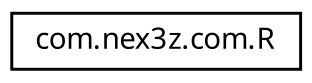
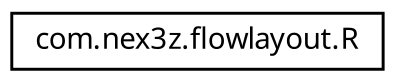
node "com.nex3z.com.R": label "com.nex3z.com.R" -> "com.nex3z.flowlayout.R"
